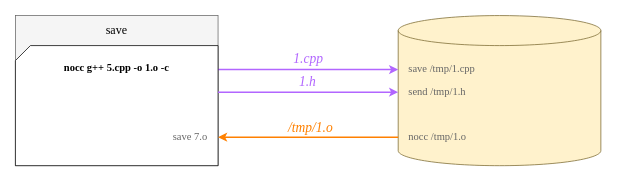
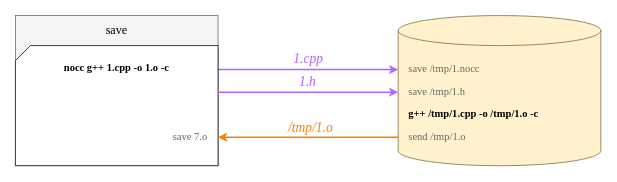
node "nocc g++ 5.cpp -o 1.o -c": label "nocc g++ 5.cpp -o 1.o -c" -> "nocc g++ 1.cpp -o 1.o -c"
node "save /tmp/1.cpp": label "save /tmp/1.cpp" -> "save /tmp/1.nocc"
node "send /tmp/1.h": label "send /tmp/1.h" -> "save /tmp/1.h"
node "g++ /tmp/1.cpp -o /tmp/1.o -c": added
node "nocc /tmp/1.o": label "nocc /tmp/1.o" -> "send /tmp/1.o"
